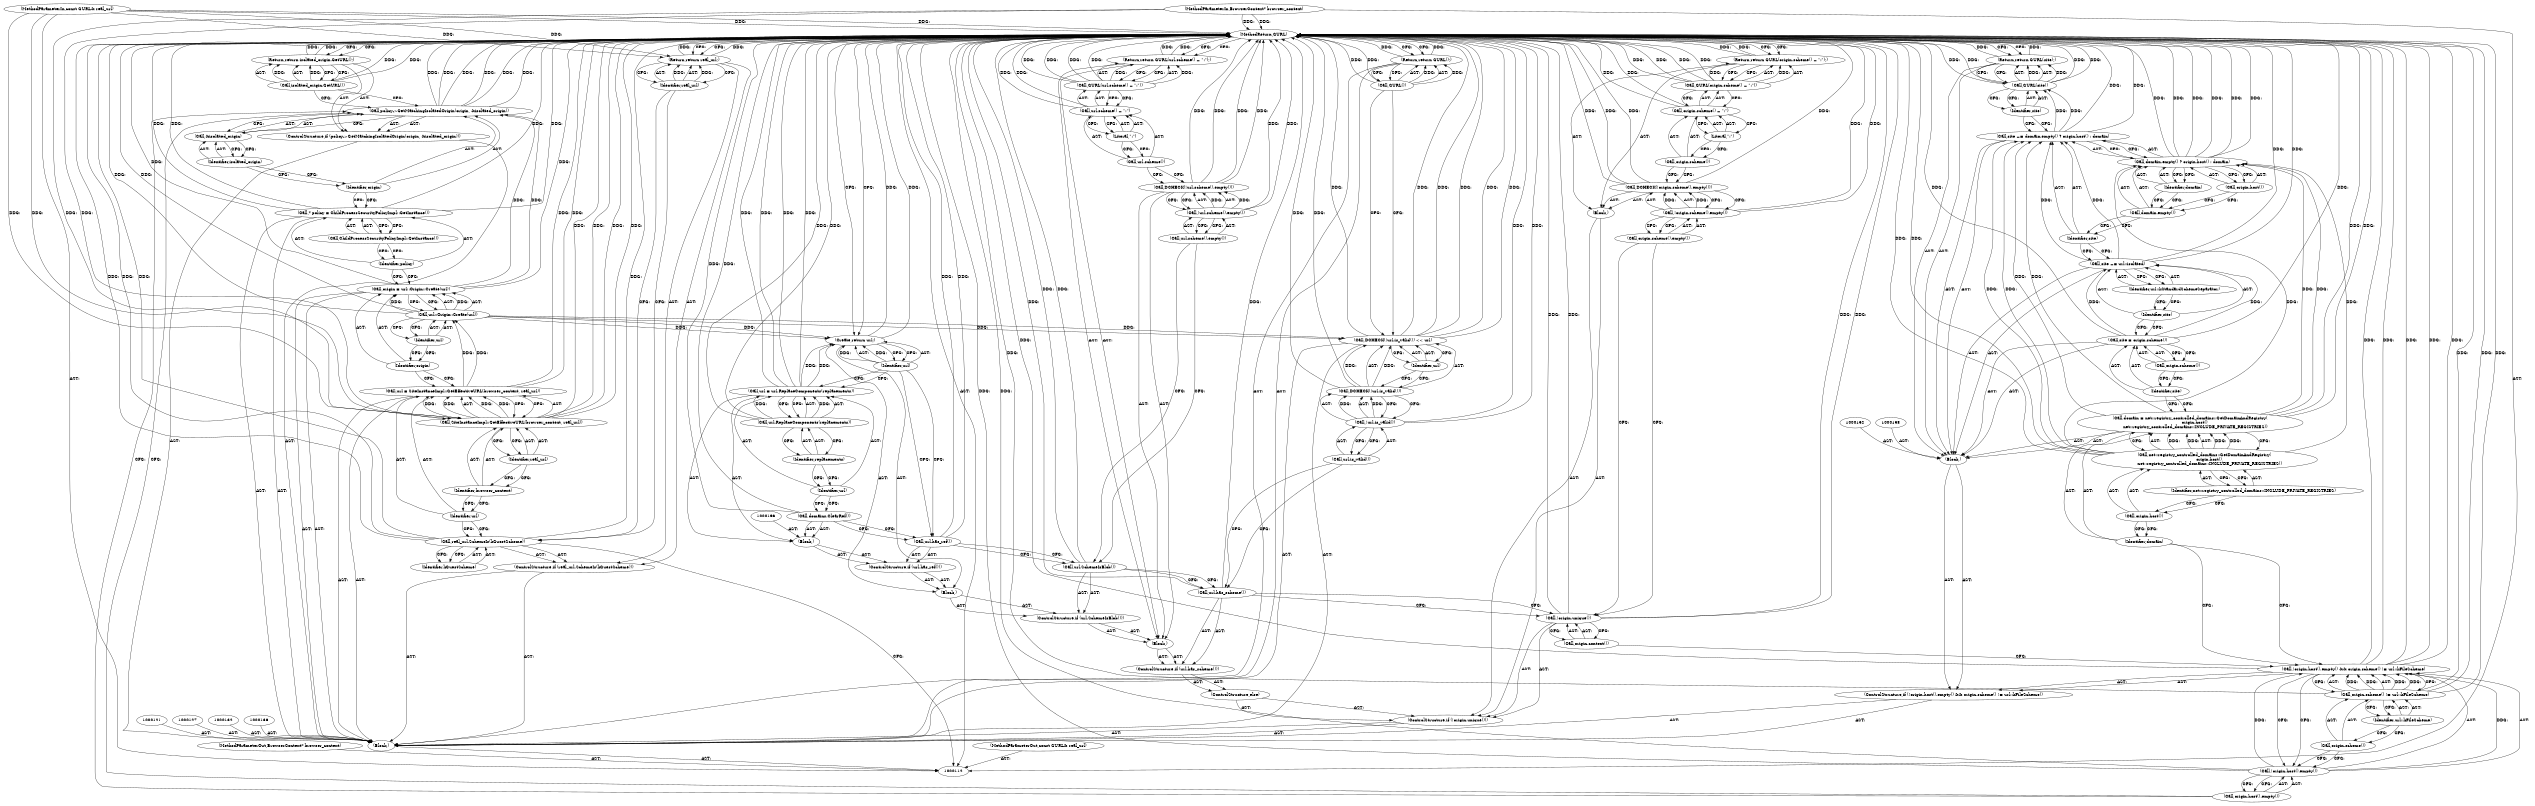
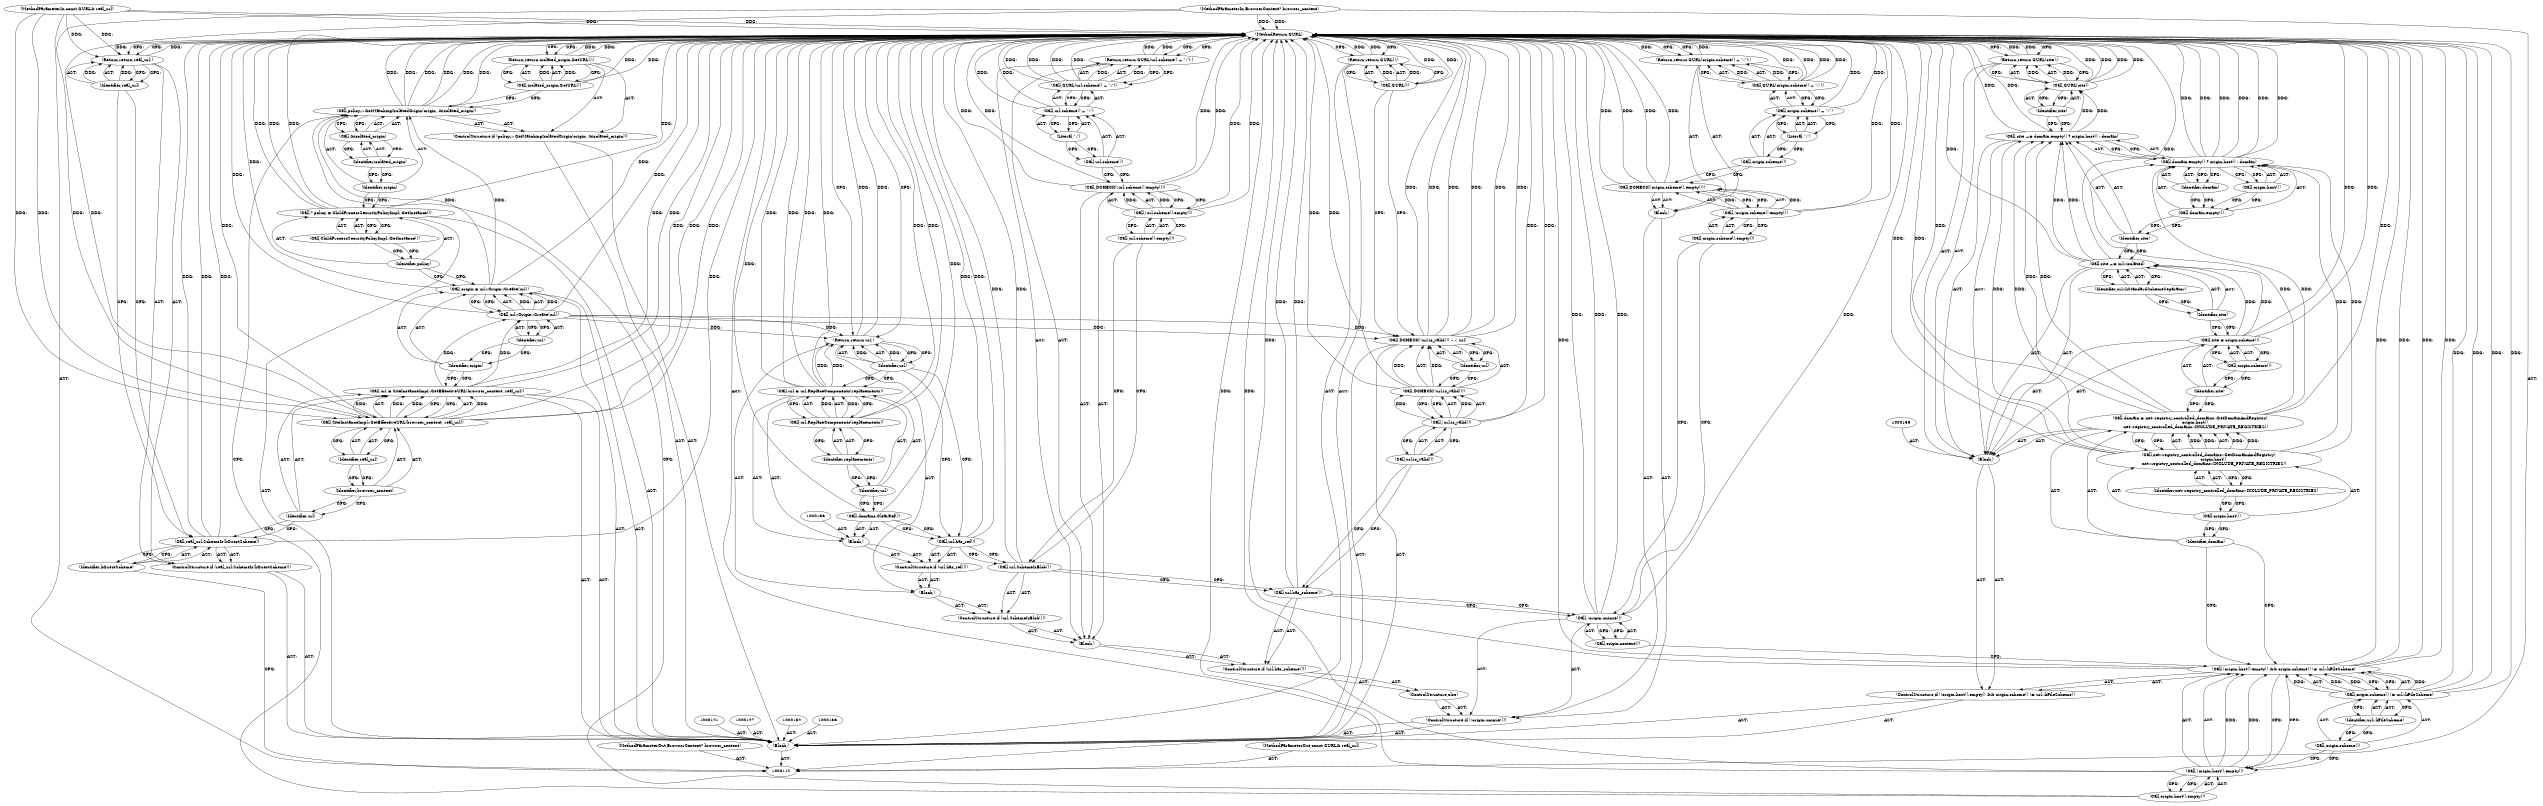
node "(Create,return url;)": label "(Create,return url;)" -> "(Return,return url;)"
node "1000152": removed
edge "(Call,real_url.SchemeIs(kGuestScheme))" -> "1000112": now "(Identifier,kGuestScheme)" -> "1000112"
